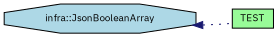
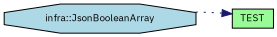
edge "TEST" -> "infra::JsonBooleanArray": reversed
